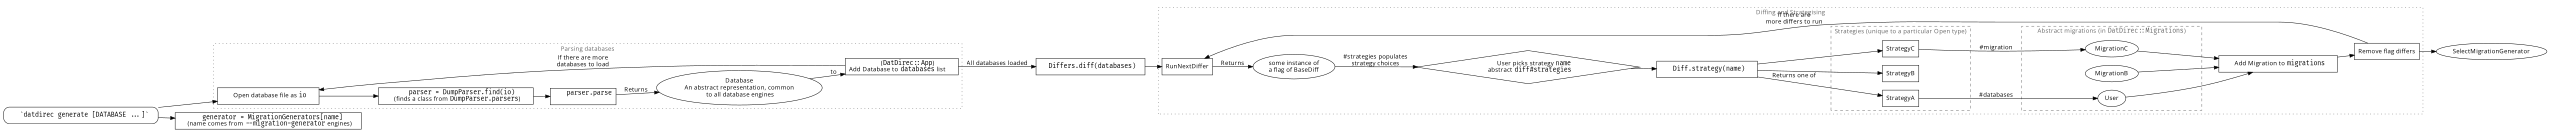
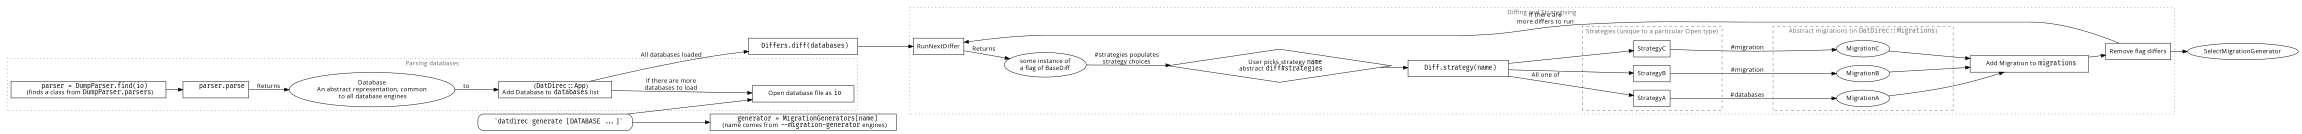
edge "StrategyB" -> "MigrationB": added, label "#migration"
edge "Diff.strategy(name)" -> "StrategyA": label "Returns one of" -> "All one of"
edge "Open database file as" -> "parser = DumpParser.find(io)": removed
node "User": label "User" -> "MigrationA"
